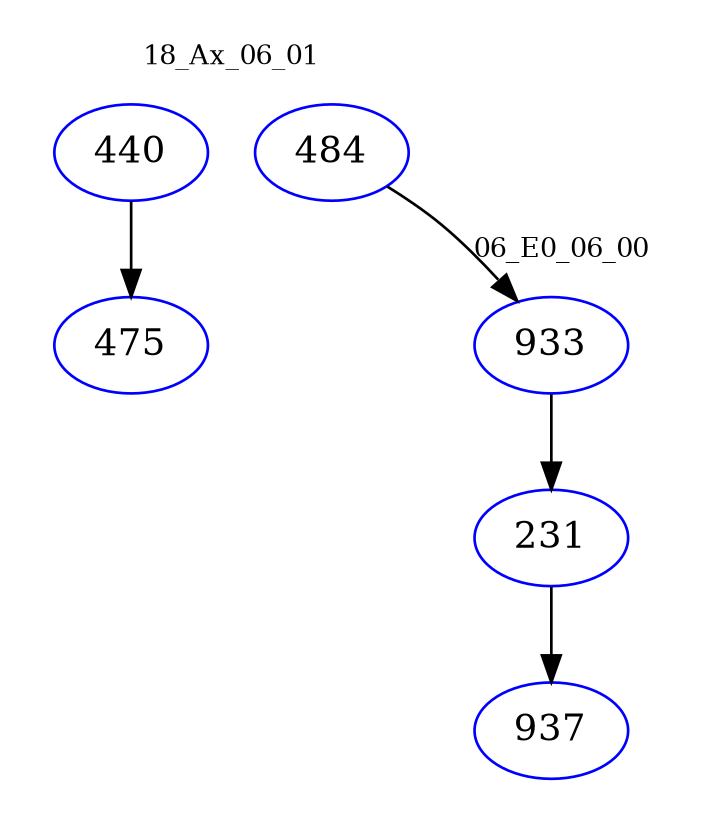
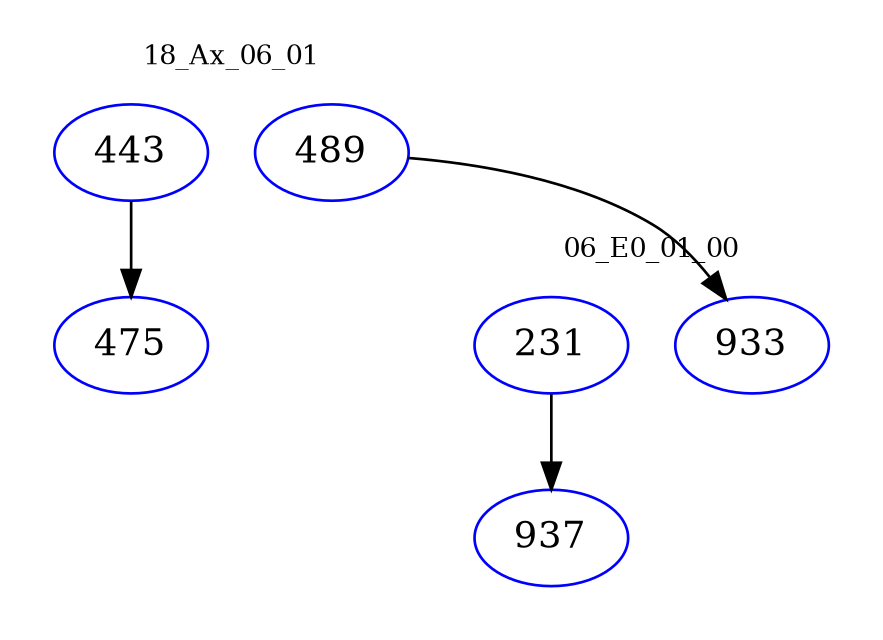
node "440": label "440" -> "443"
node "484": label "484" -> "489"
cluster "06_E0_06_00": label "06_E0_06_00" -> "06_E0_01_00"
edge "933" -> "231": removed
